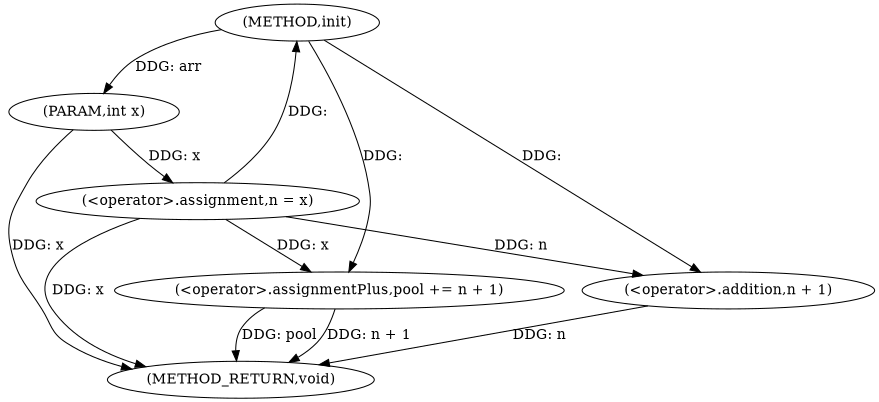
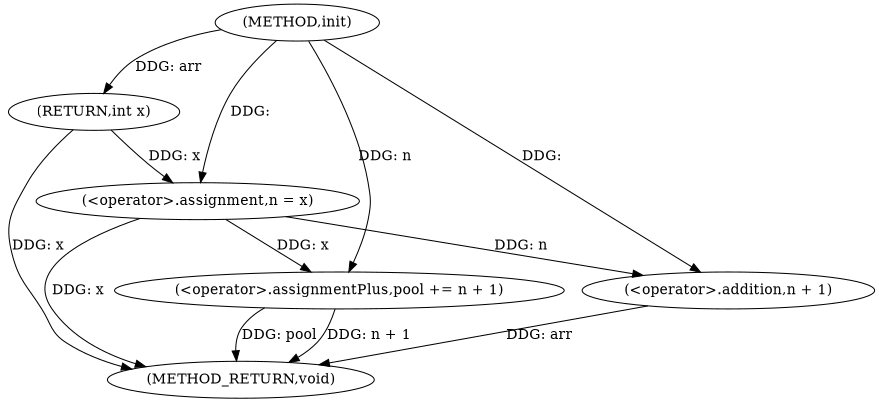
node "(PARAM,int x)": label "(PARAM,int x)" -> "(RETURN,int x)"
edge "(<operator>.assignment,n = x)" -> "(METHOD,init)": reversed
edge "(METHOD,init)" -> "(<operator>.assignmentPlus,pool += n + 1)": label "DDG: " -> "DDG: n"
edge "(<operator>.addition,n + 1)" -> "(METHOD_RETURN,void)": label "DDG: n" -> "DDG: arr"
